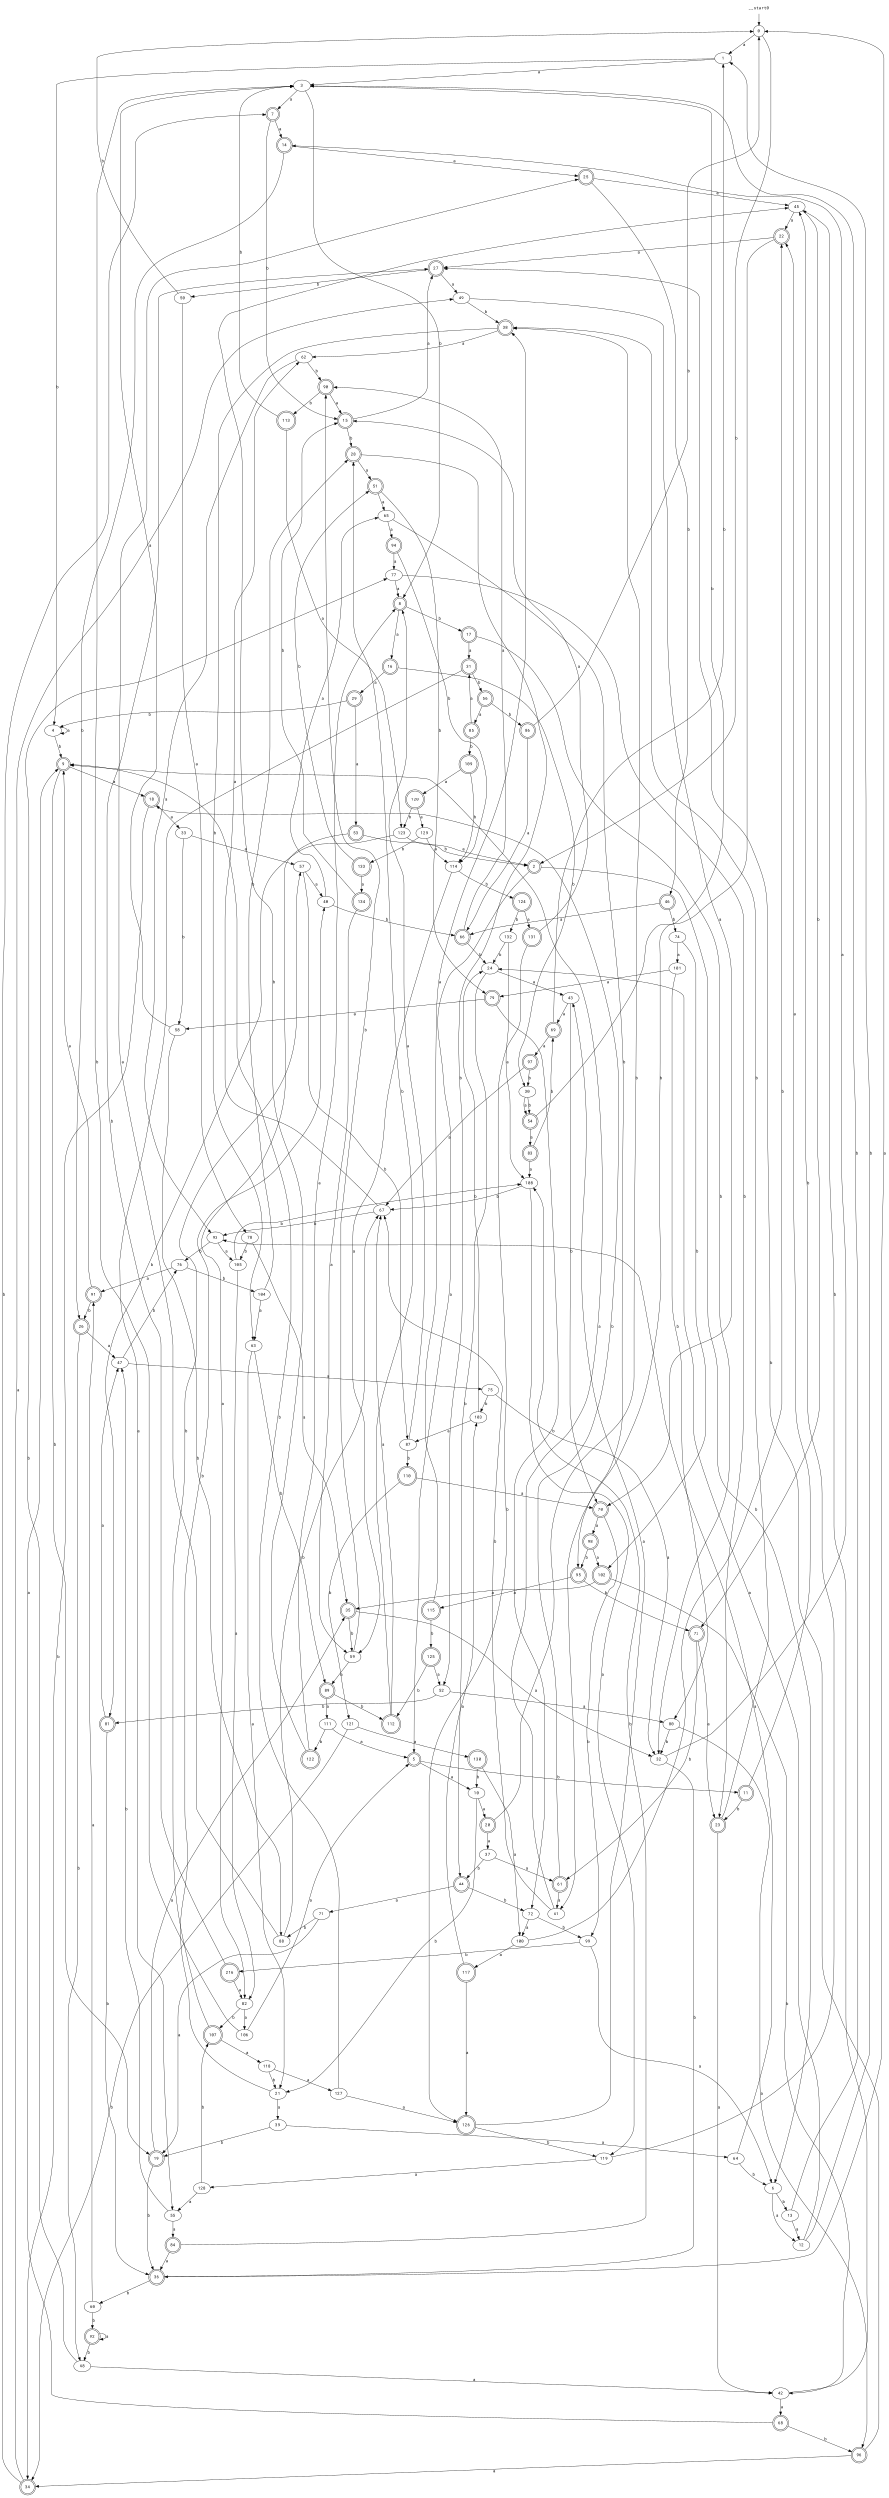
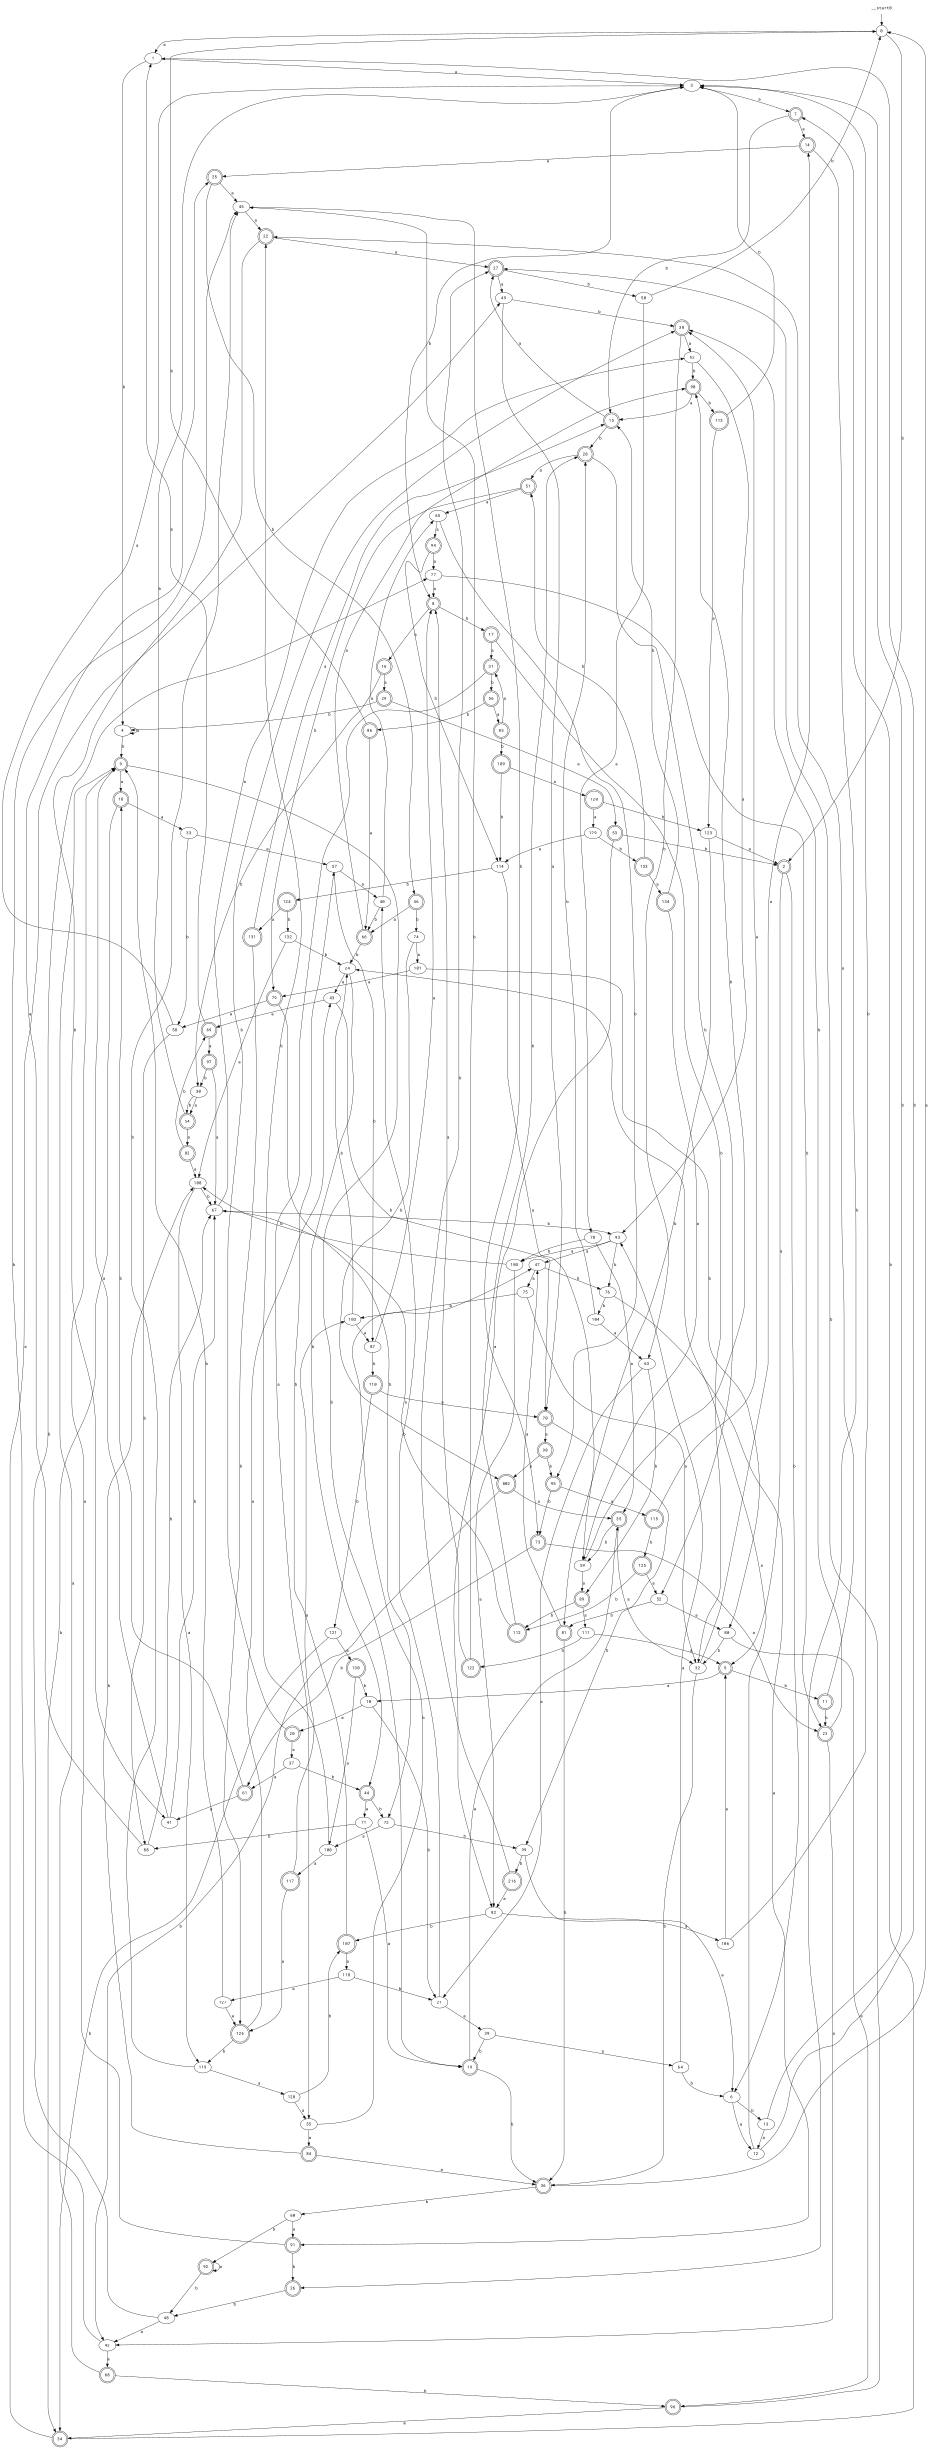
edge "26" -> "47": now "93" -> "47"
node "102": label "102" -> "802"
